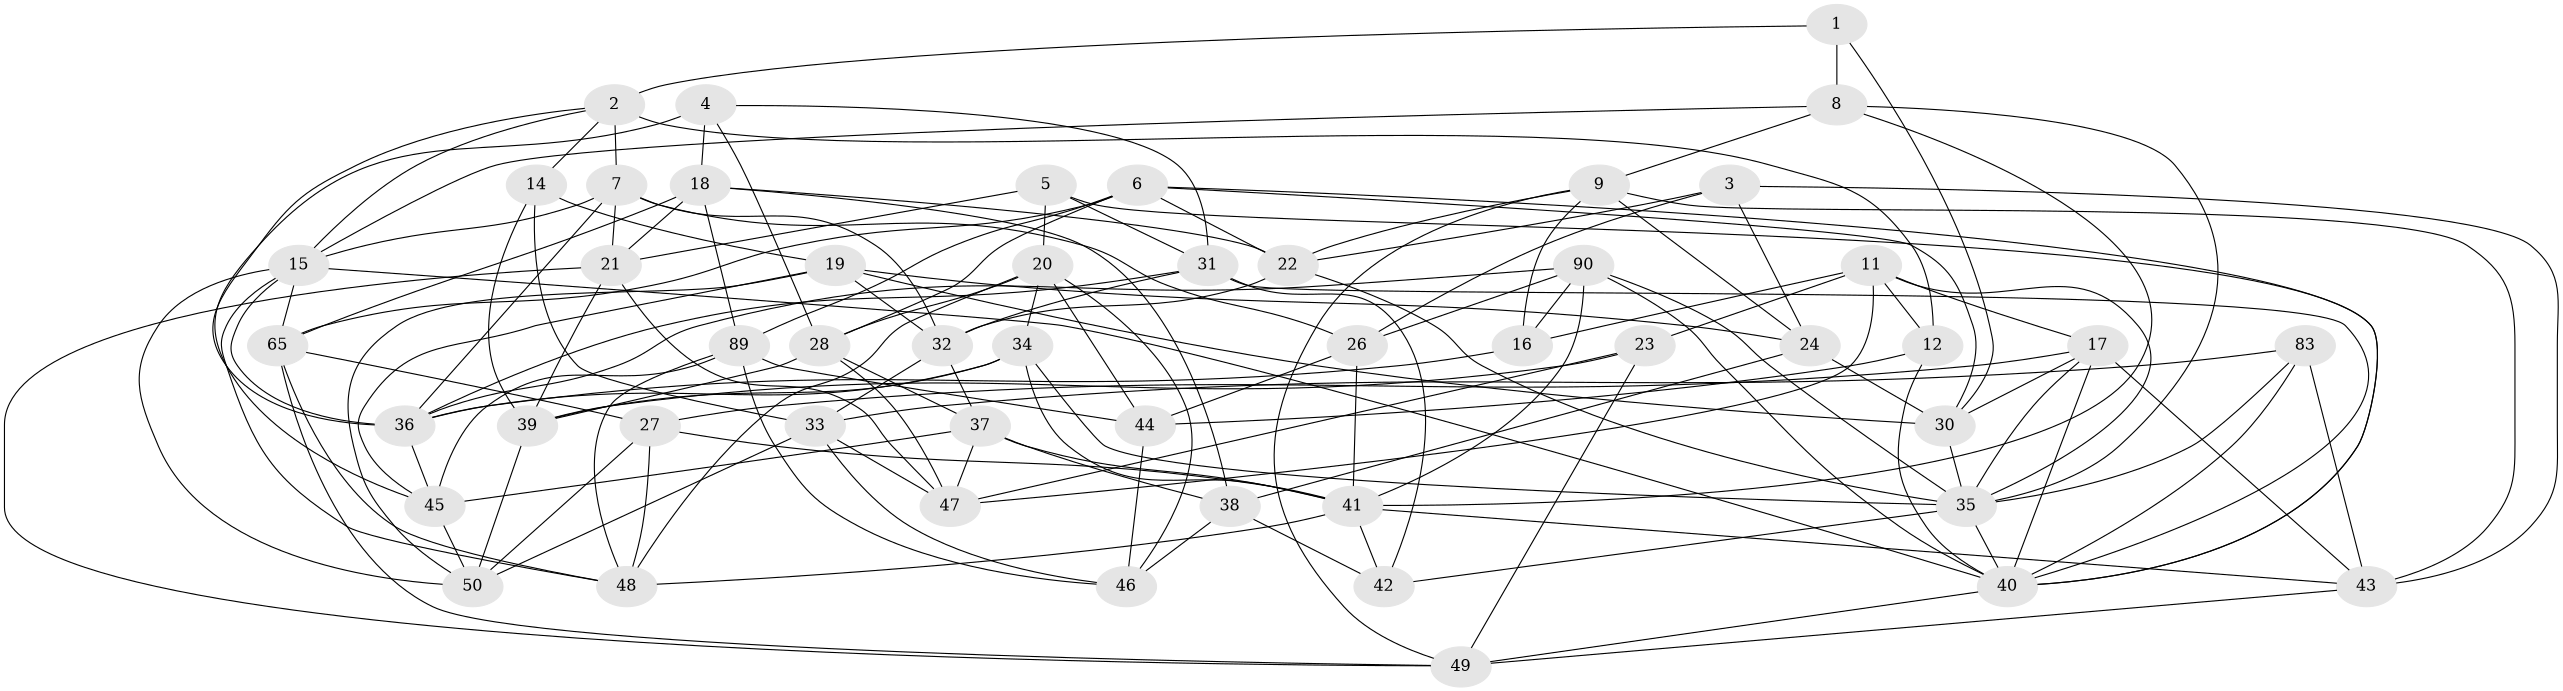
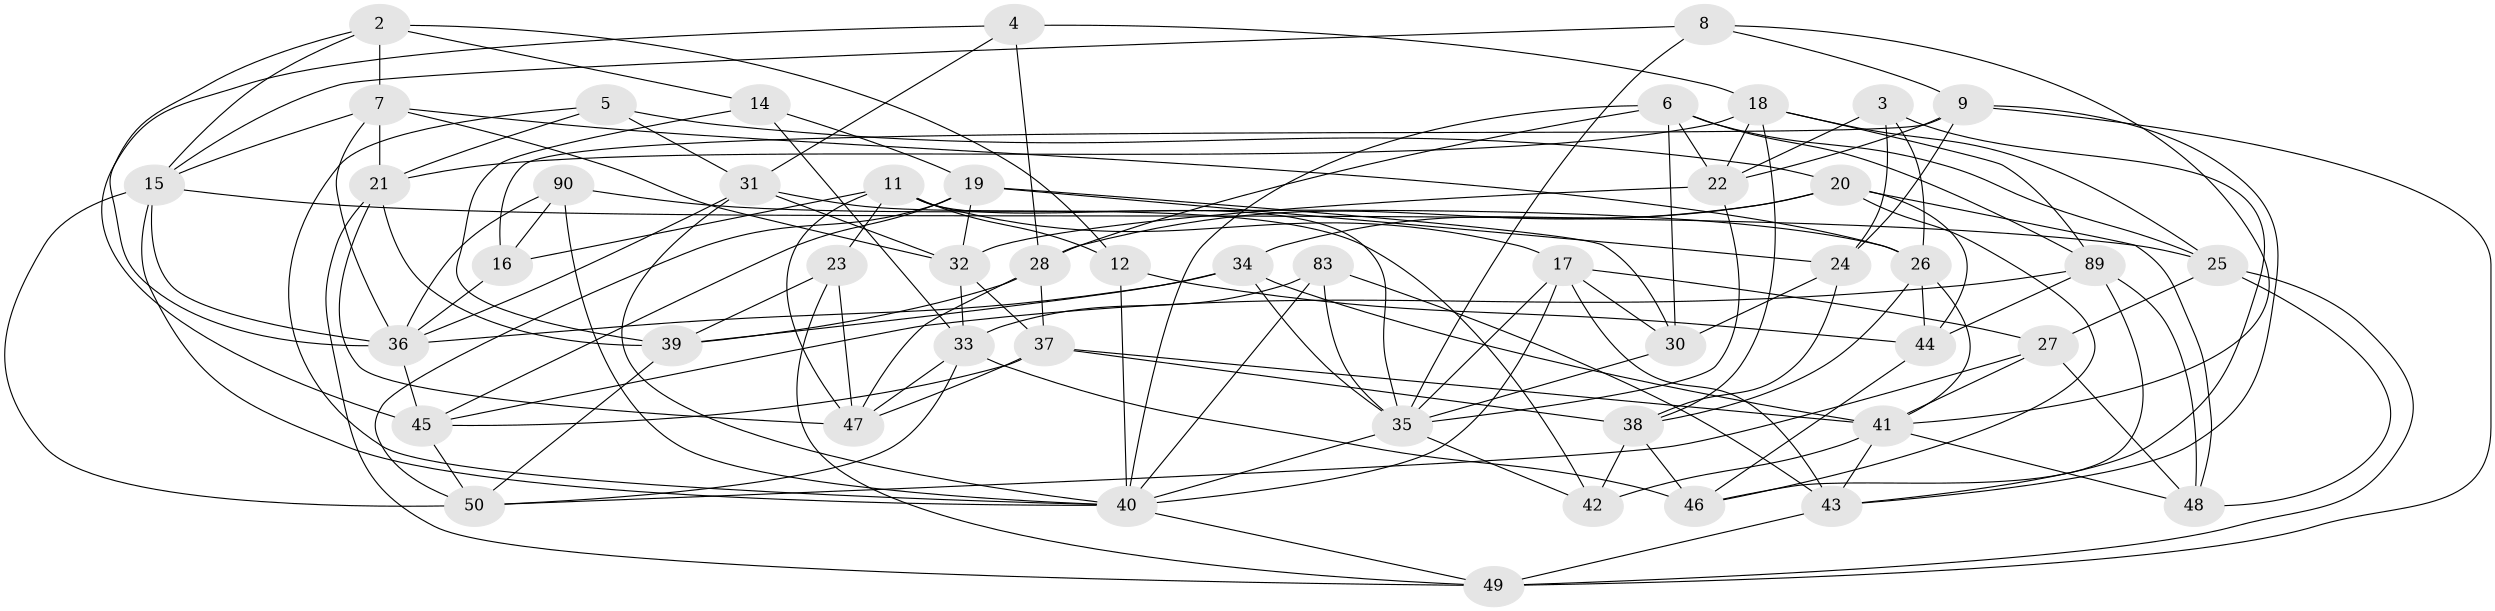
node "1": removed
node "65": label "65" -> "25"
edge "90" -- "35": removed
edge "26" -- "38": added
edge "90" -- "41": removed
edge "15" -- "48": removed
